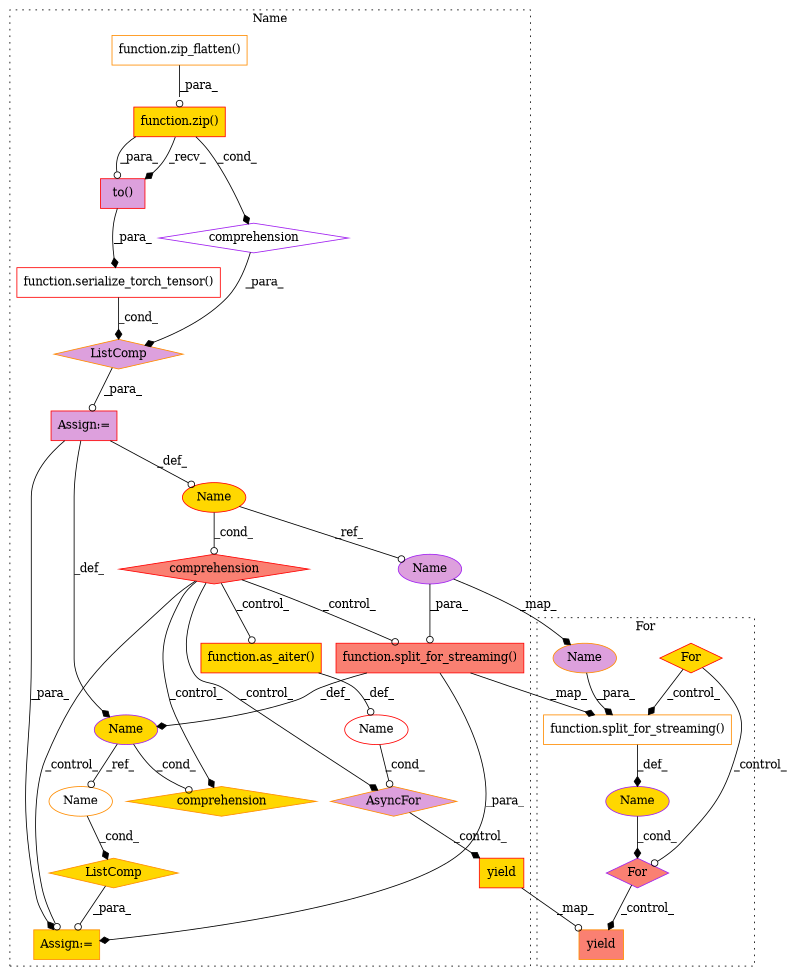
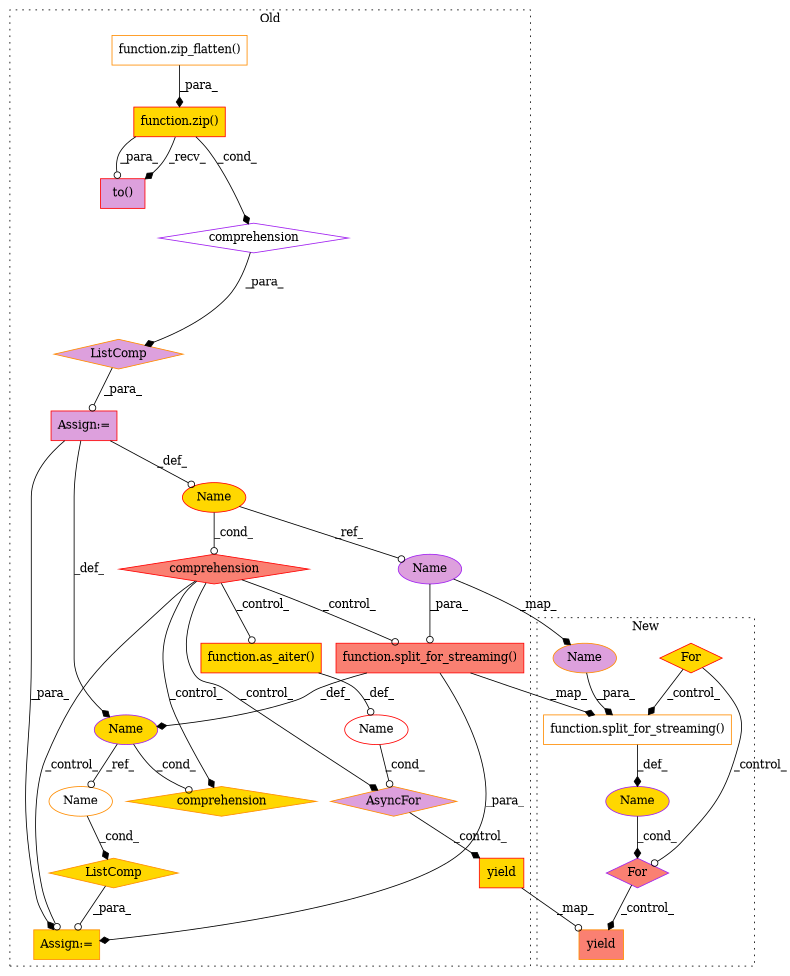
cluster "Name": label "Name" -> "Old"
edge "function.zip_flatten()" -> "function.zip()": arrowhead odot -> diamond
node "function.serialize_torch_tensor()": removed
cluster "For": label "For" -> "New"
